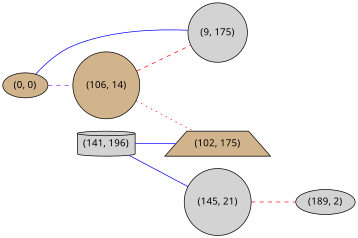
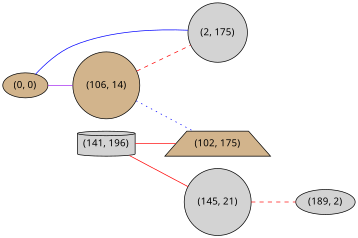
node "(9, 175)": label "(9, 175)" -> "(2, 175)"
edge "(0, 0)" -- "(106, 14)": style dashed -> solid
edge "(106, 14)" -- "(102, 175)": color red -> blue
edge "(141, 196)" -- "(102, 175)": color blue -> red
edge "(141, 196)" -- "(145, 21)": color blue -> red
